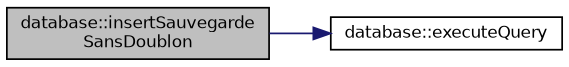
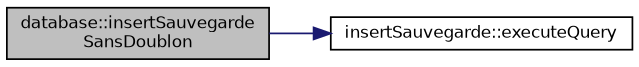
node "database::executeQuery": label "database::executeQuery" -> "insertSauvegarde::executeQuery"
